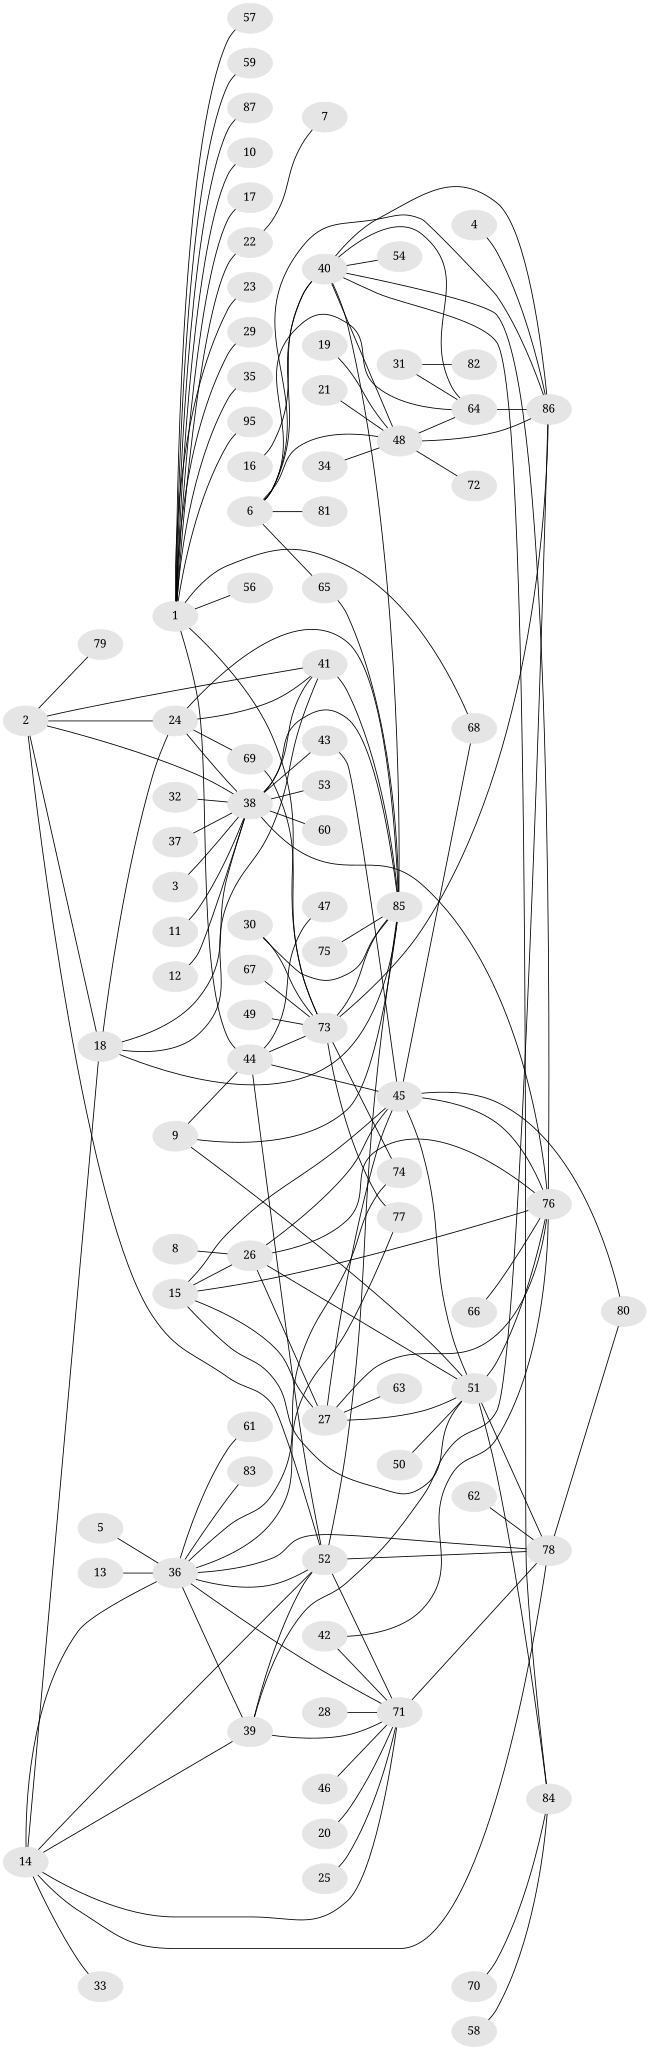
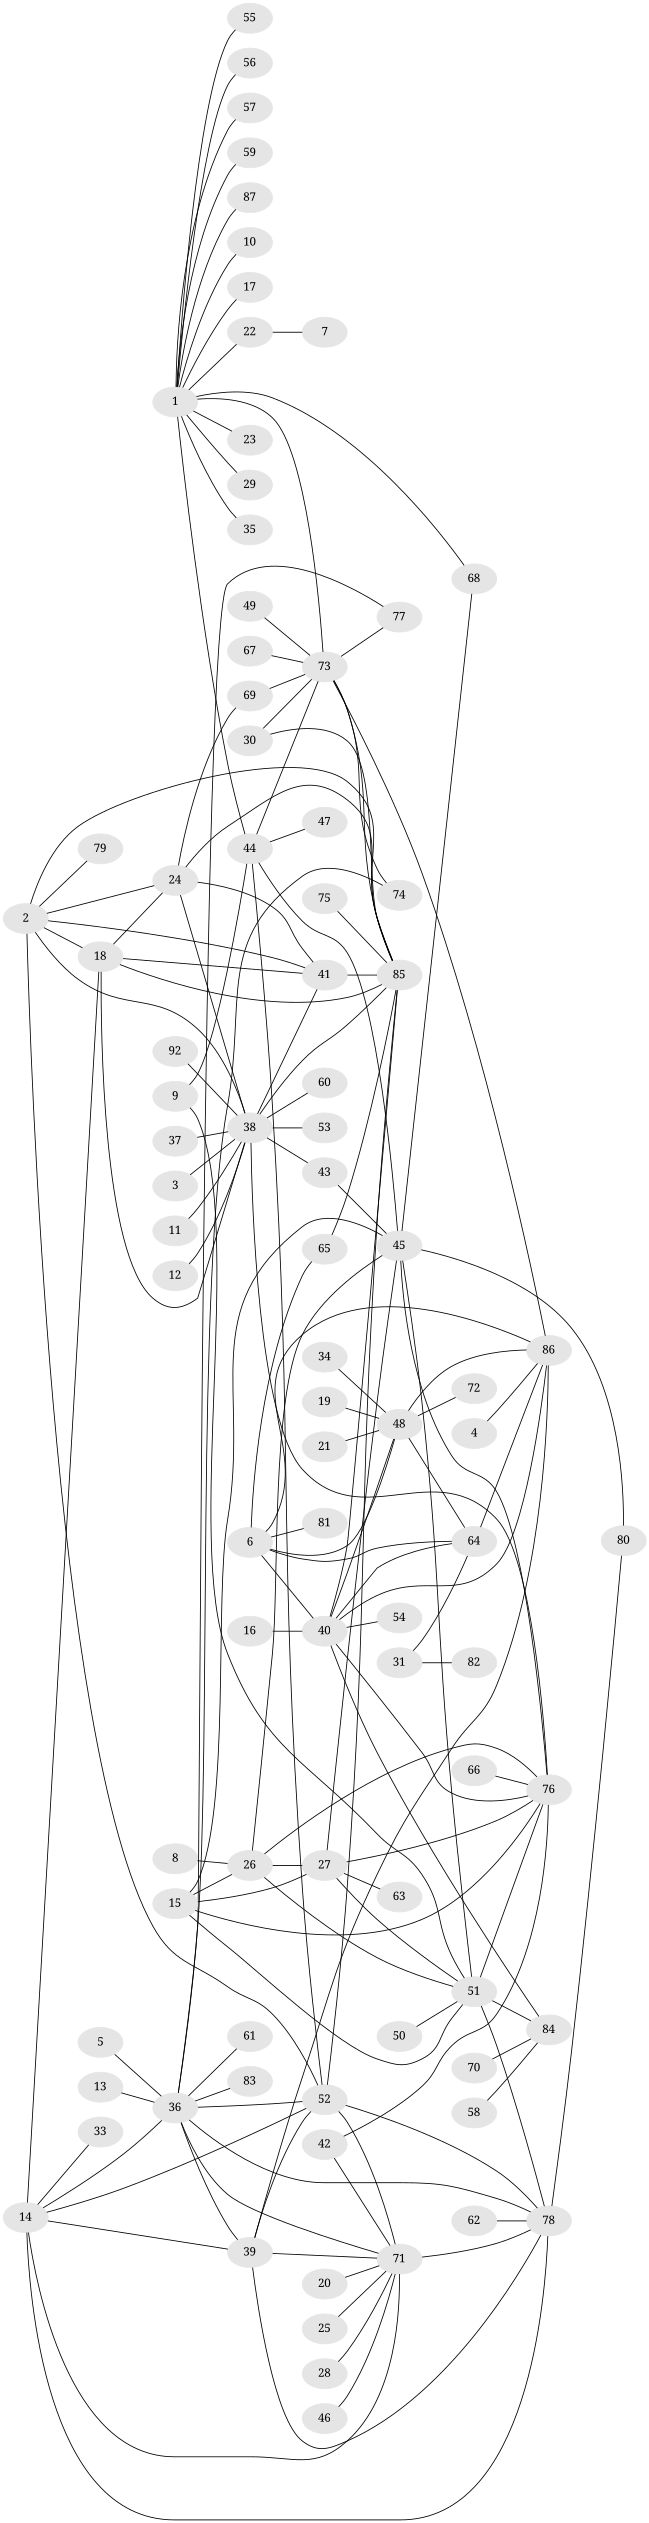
node "95": label "95" -> "55"
node "32": label "32" -> "92"
edge "85" -- "9": now "85" -- "2"
edge "78" -- "39": added
